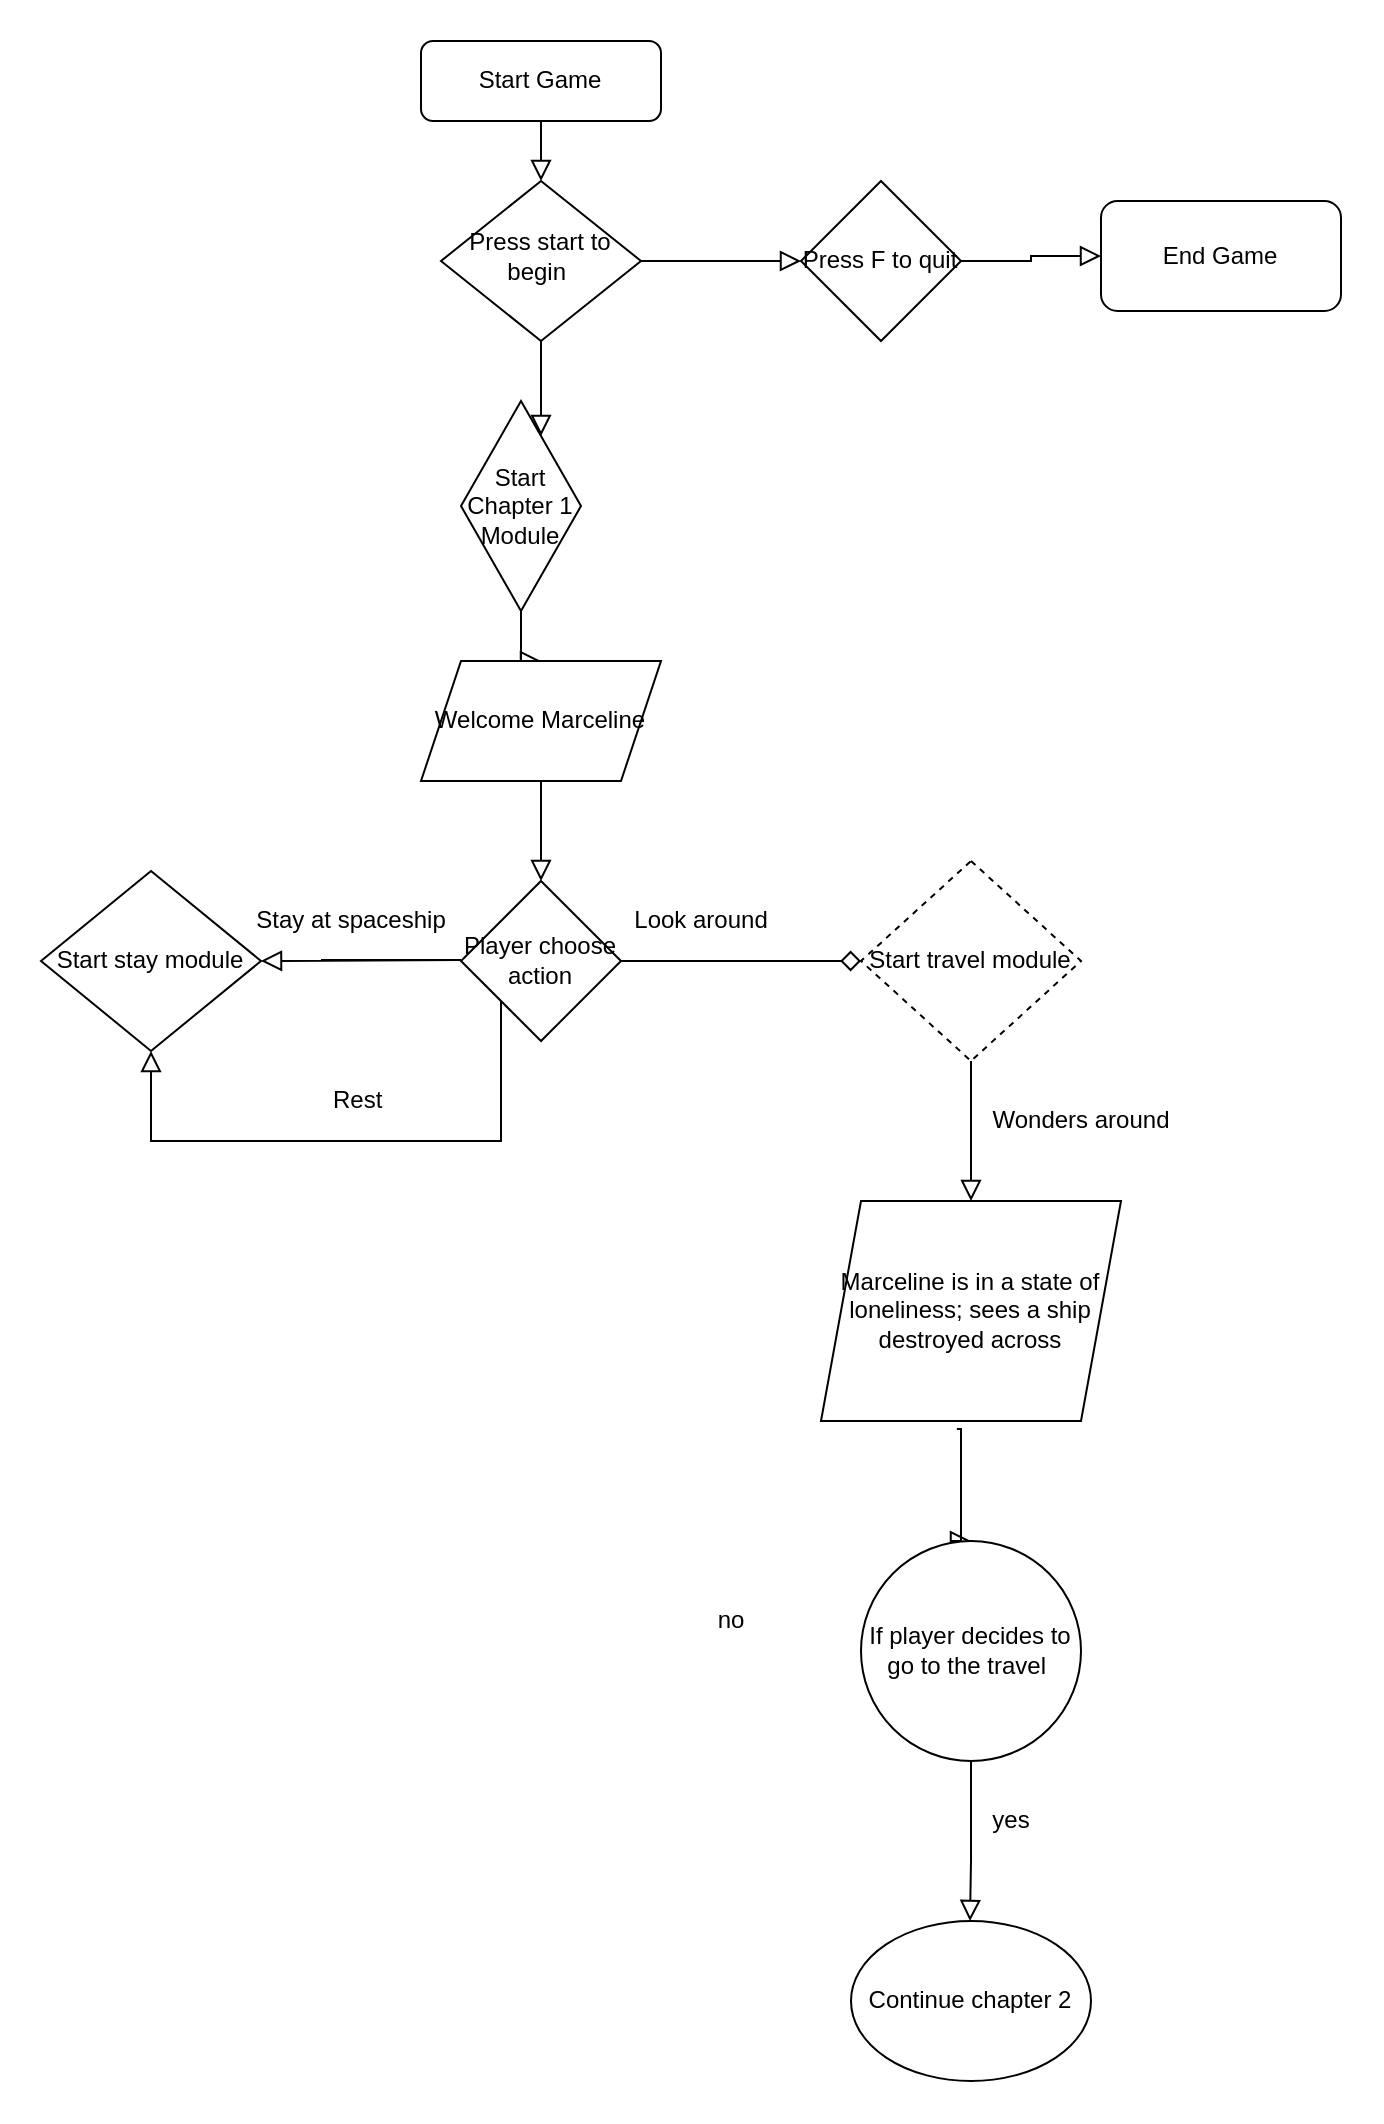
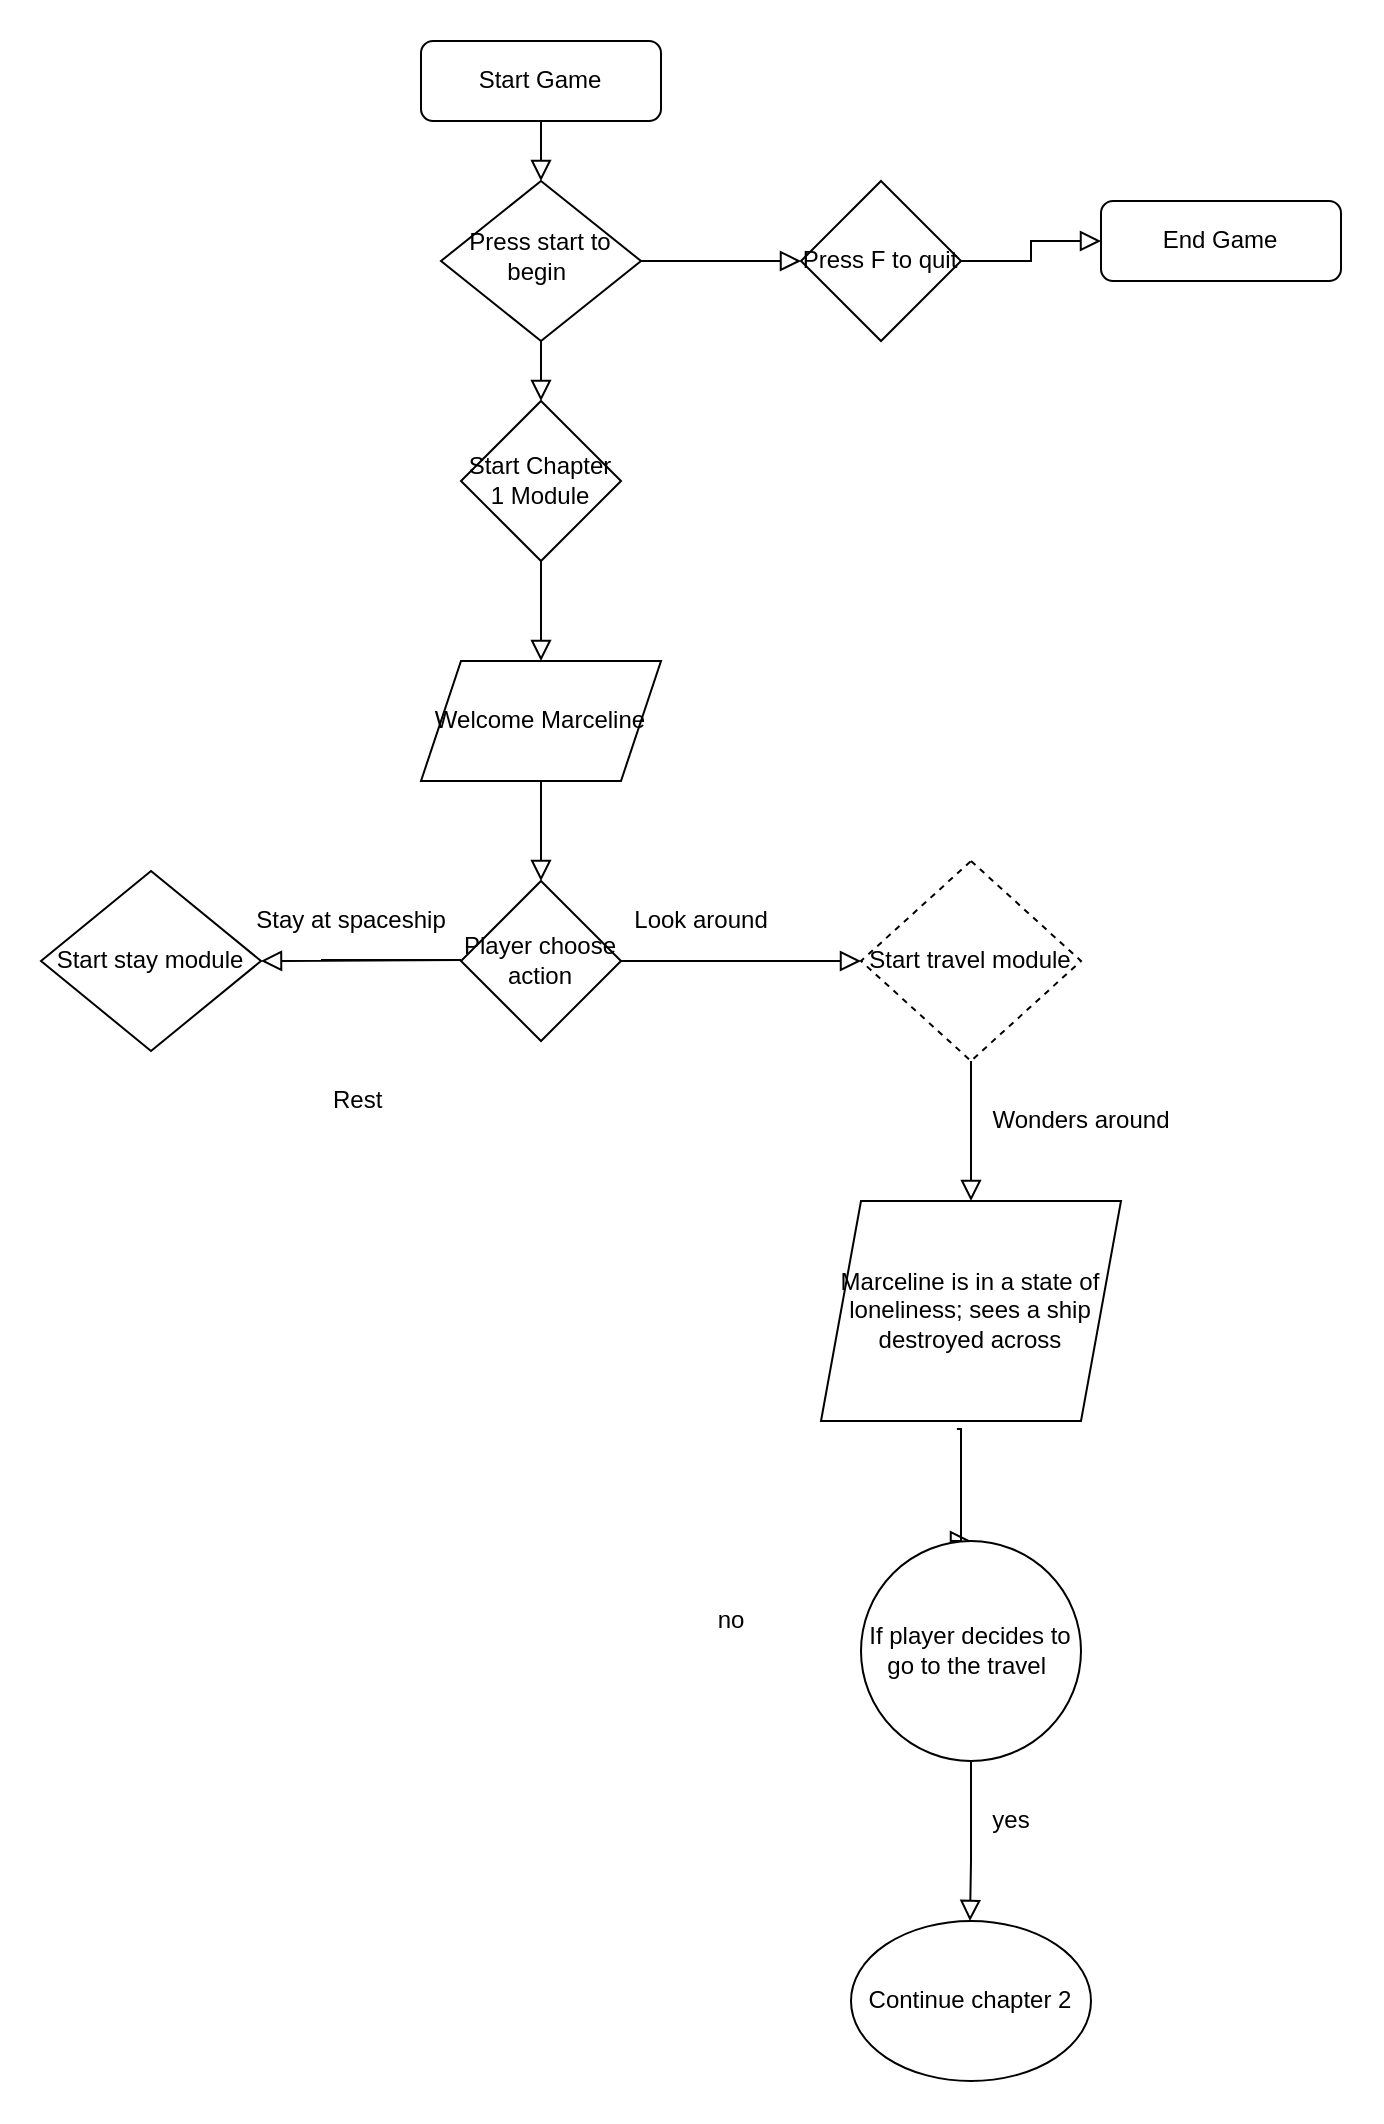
node "End Game": size 240x110 -> 240x80
node "Start Chapter 1 Module": size 120x210 -> 160x160
edge "Player choose action" -> "Start travel module": arrowhead diamond -> block
edge "Player choose action" -> "Start stay module": removed
